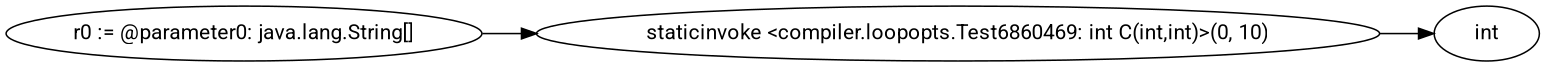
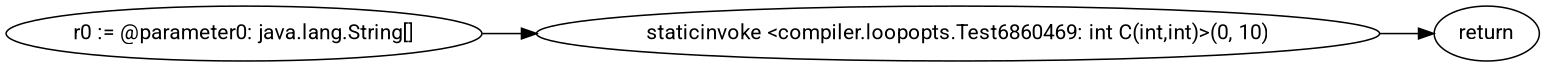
node "int": label "int" -> "return"
